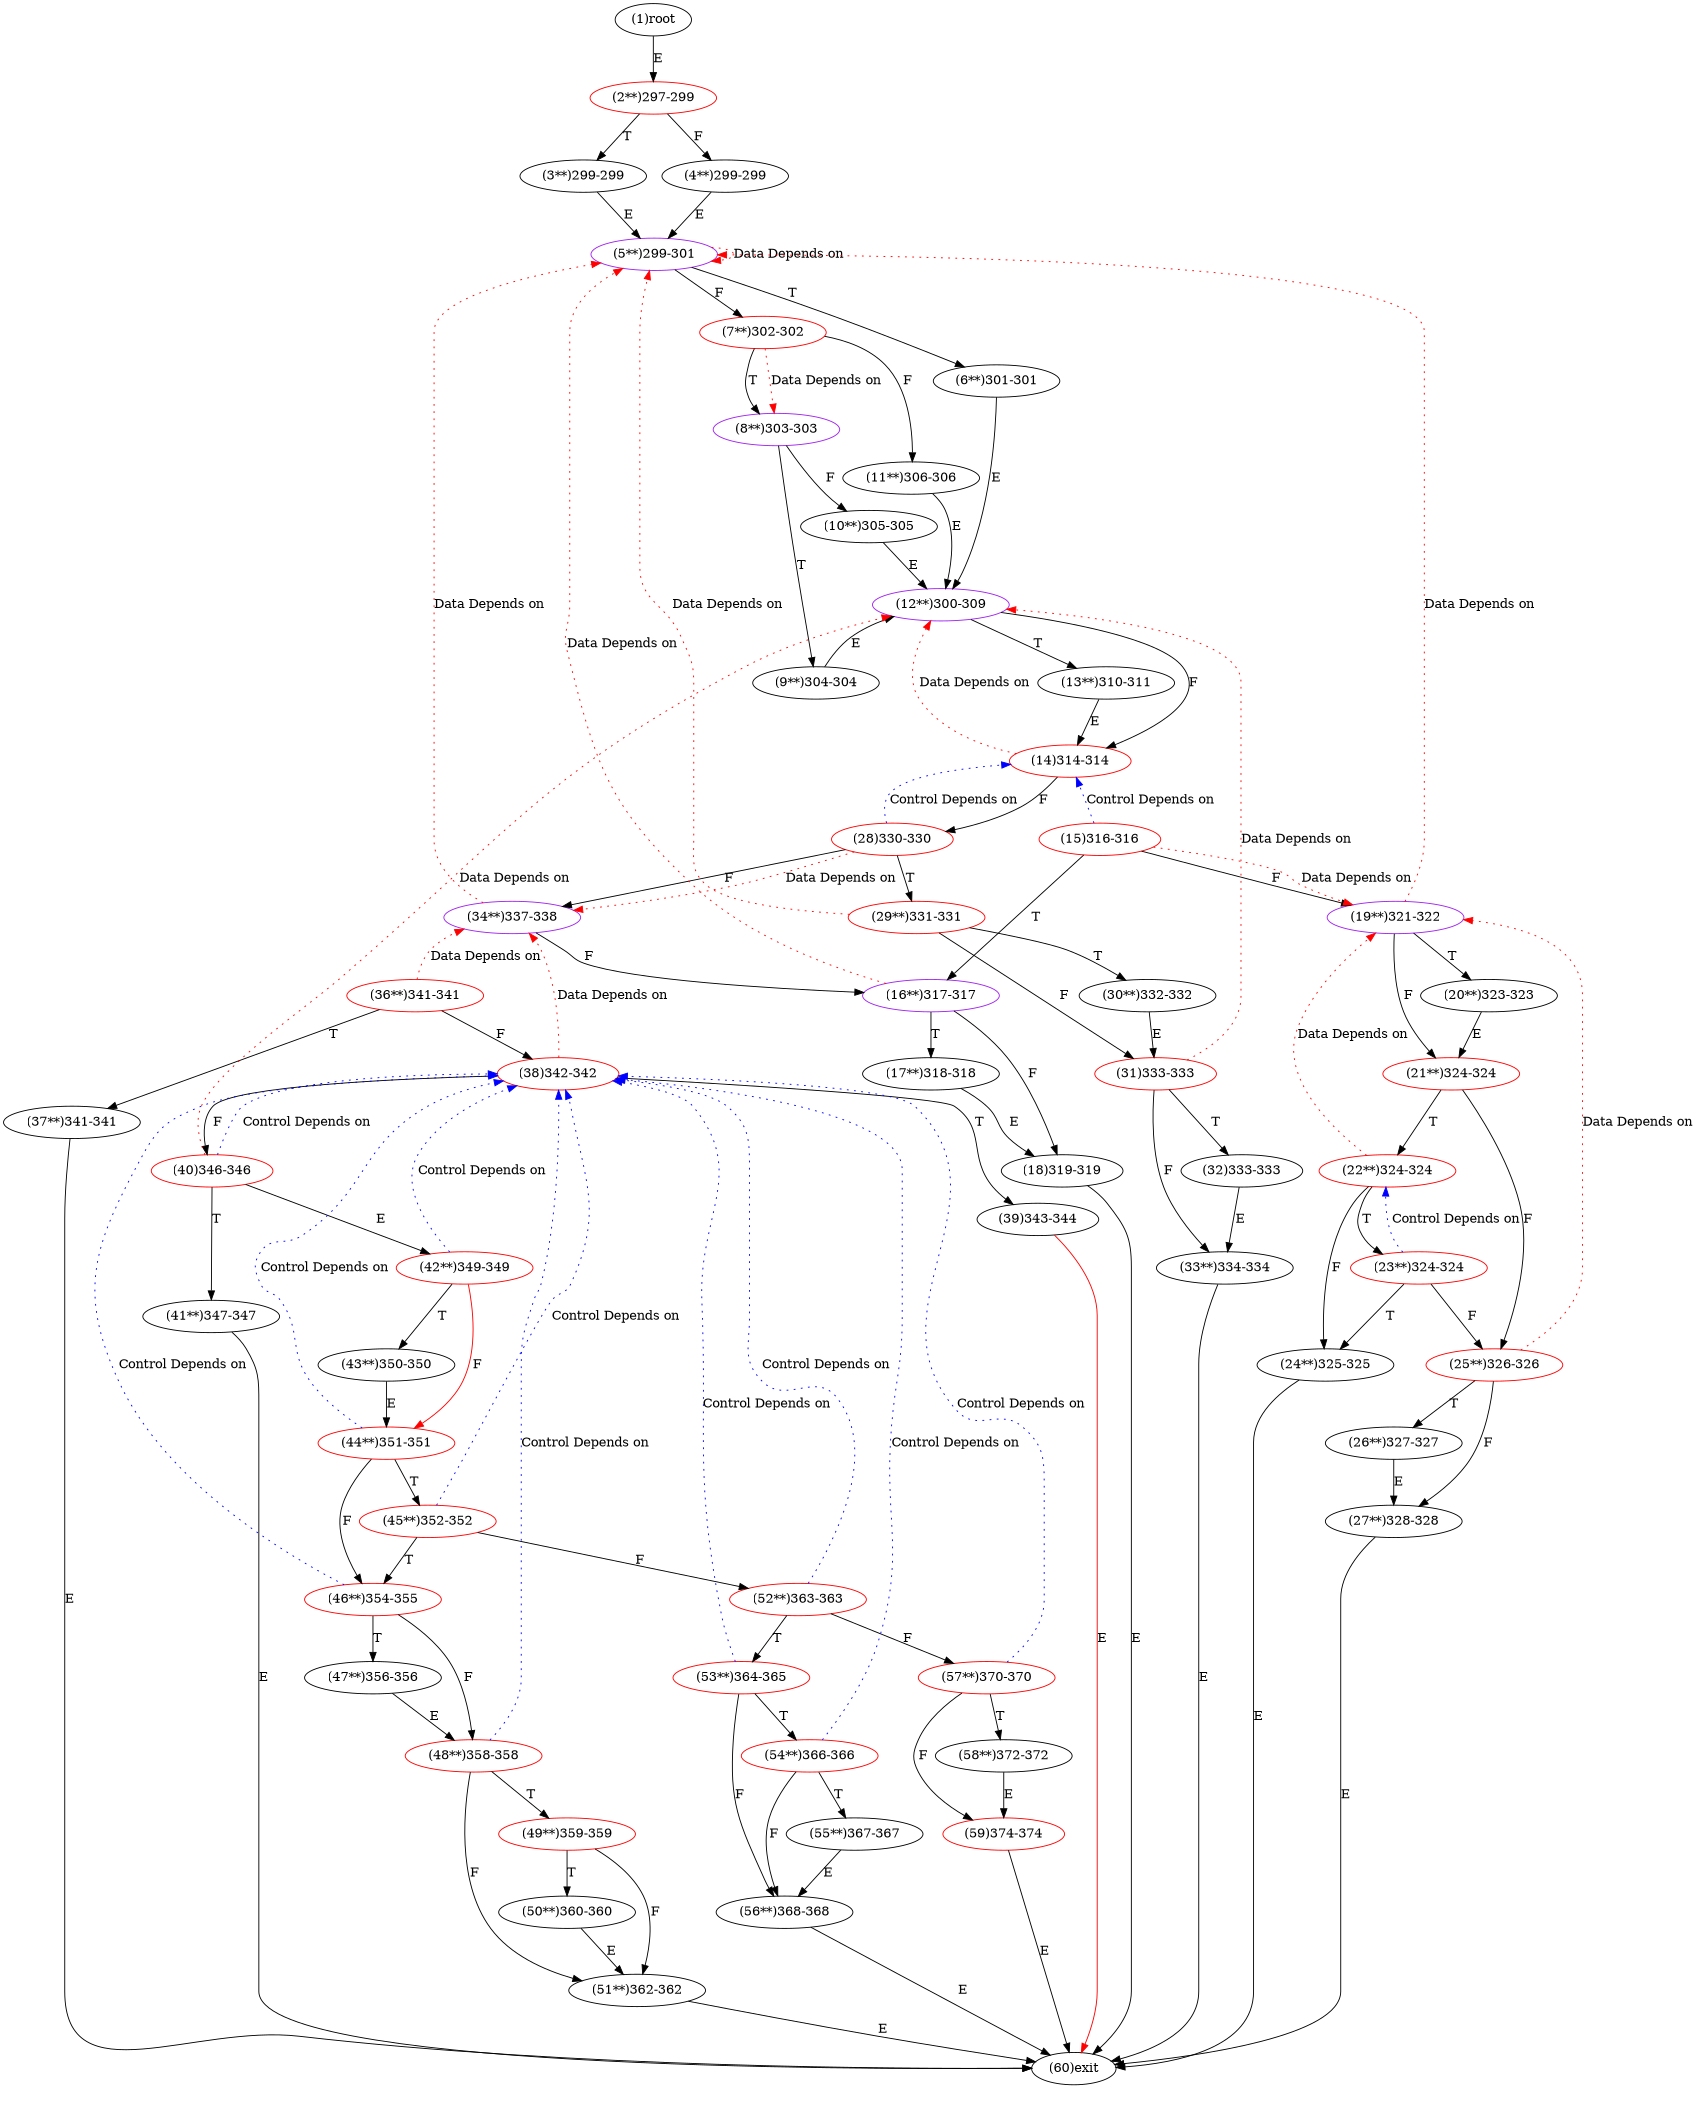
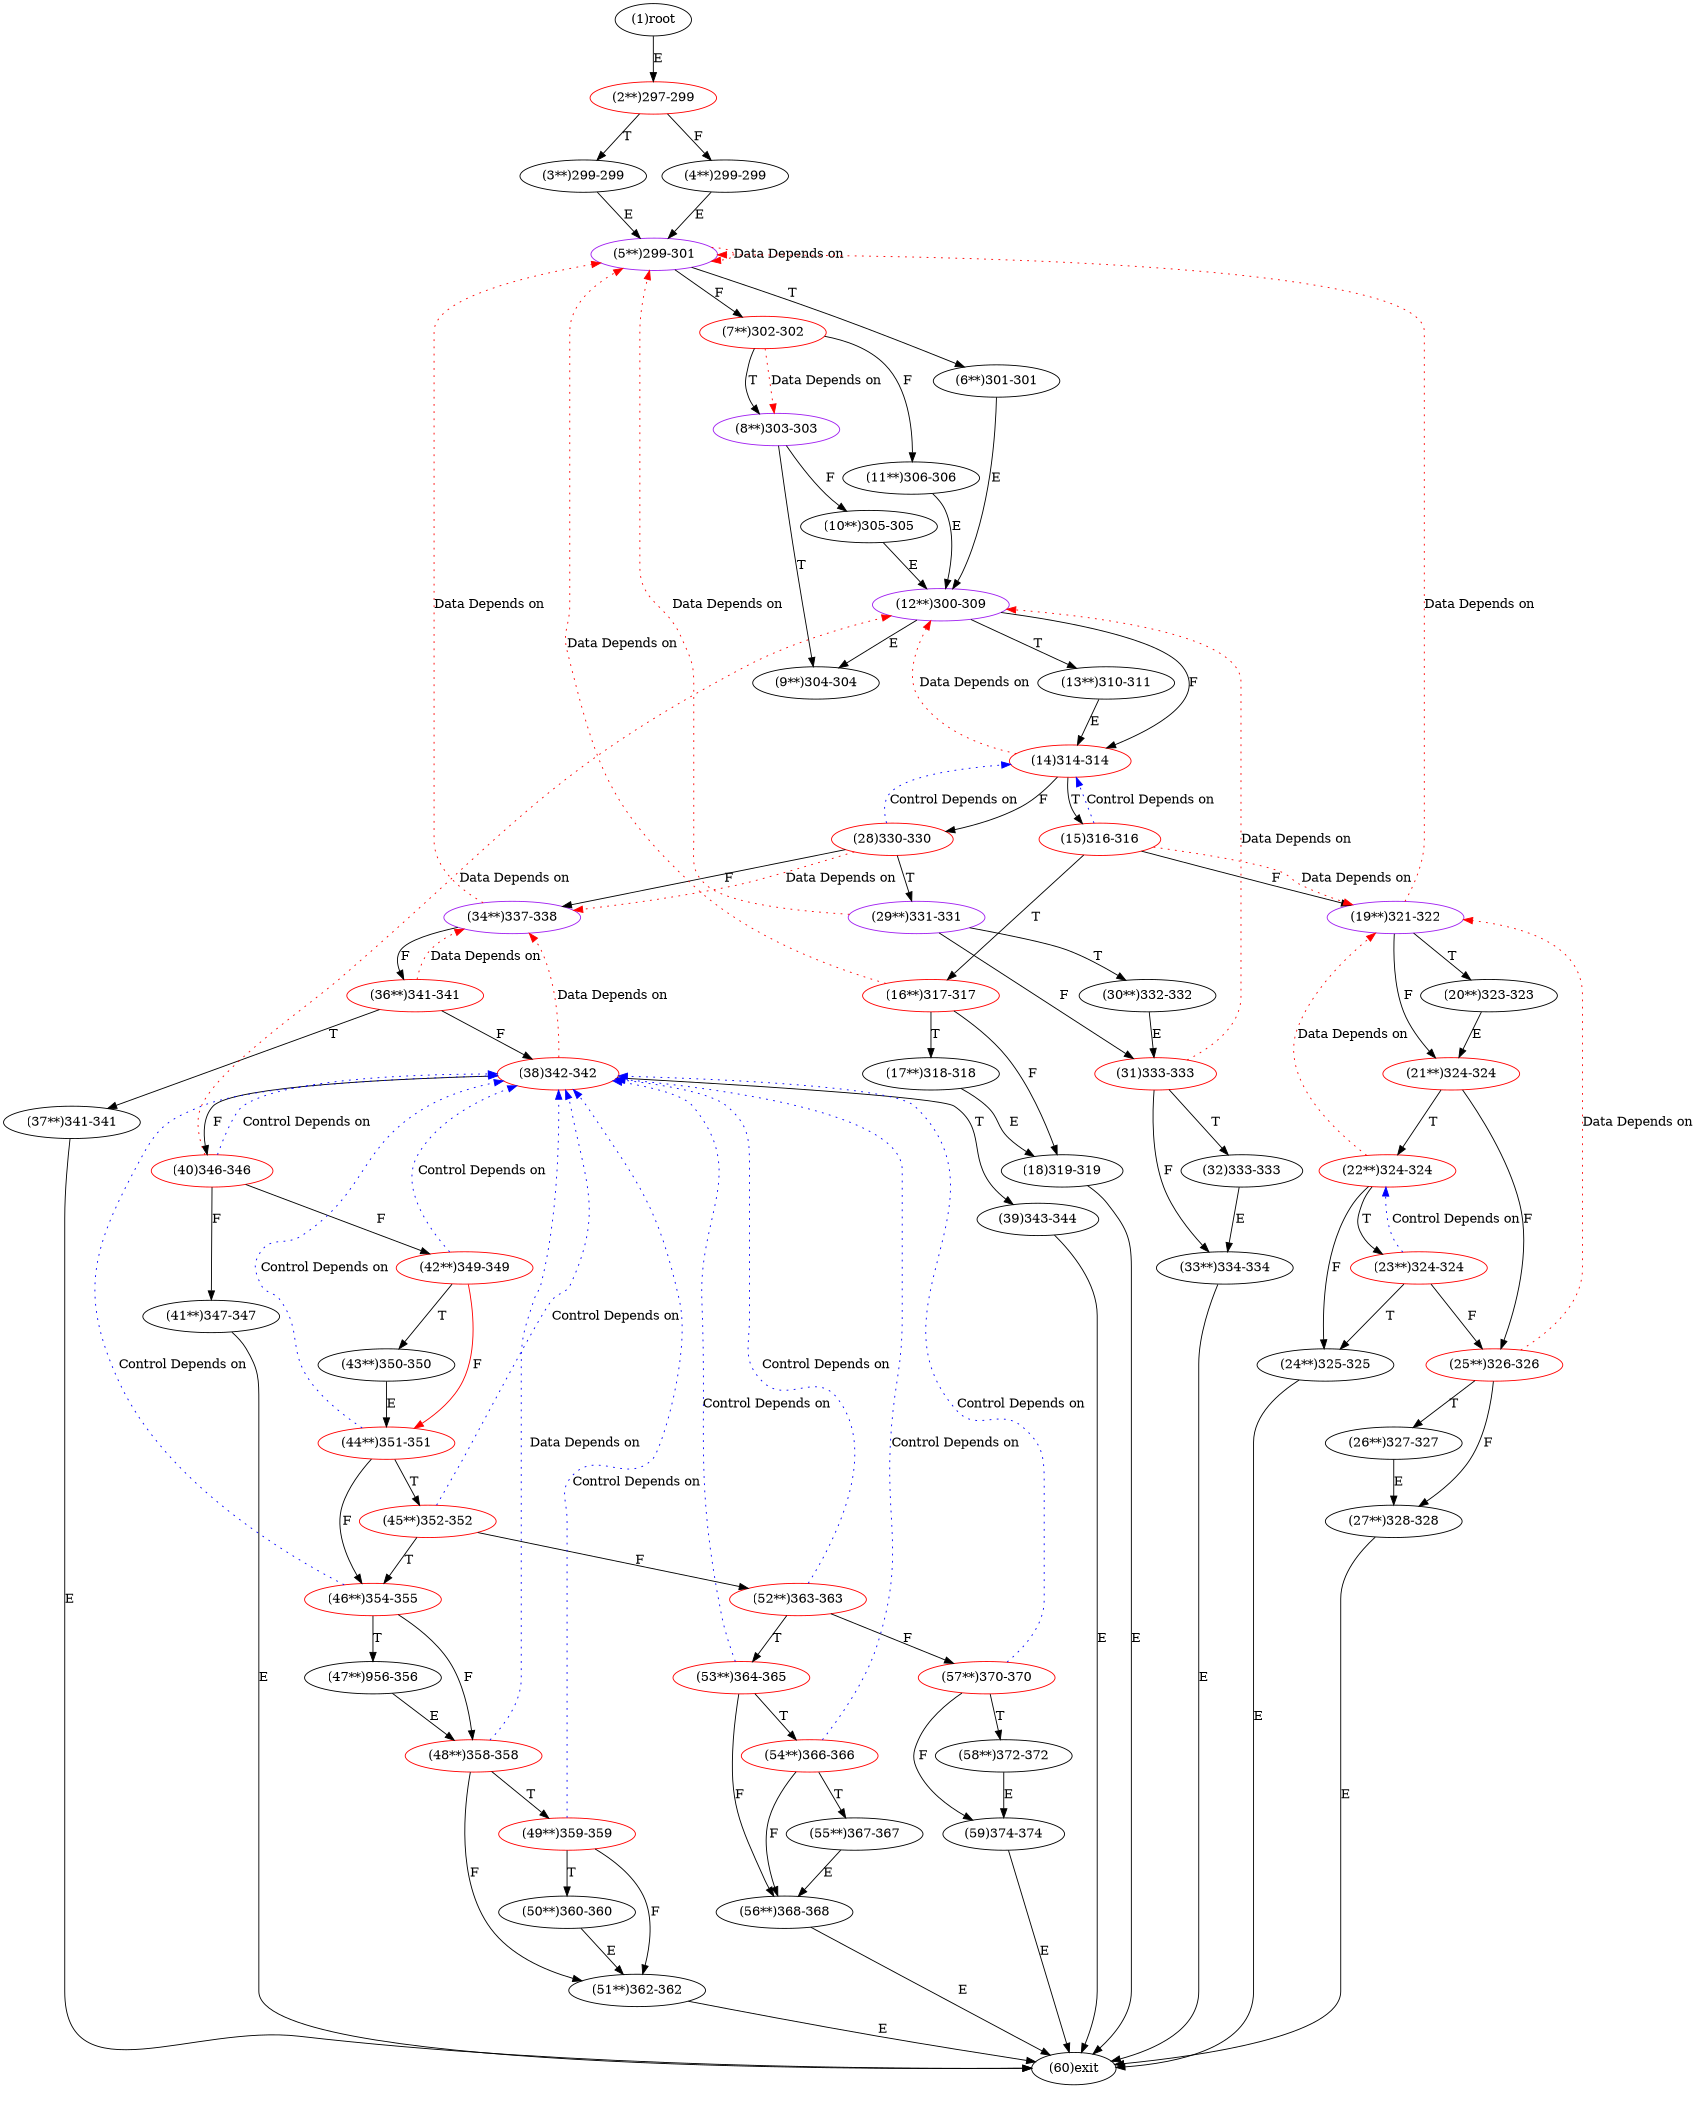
edge "(9**)304-304" -> "(12**)300-309": reversed
edge "(14)314-314" -> "(15)316-316": added, label "T"
node "(29**)331-331": color red -> purple
edge "(34**)337-338" -> "(16**)317-317": now "(34**)337-338" -> "(36**)341-341"
node "(16**)317-317": color purple -> red
edge "(40)346-346" -> "(41**)347-347": label "T" -> "F"
edge "(40)346-346" -> "(42**)349-349": label "E" -> "F"
edge "(48**)358-358" -> "(38)342-342": label "Control Depends on" -> "Data Depends on"
edge "(49**)359-359" -> "(38)342-342": added, label "Control Depends on"
edge "(39)343-344" -> "(60)exit": color red -> black
node "(47**)356-356": label "(47**)356-356" -> "(47**)956-356"
node "(59)374-374": color red -> black
